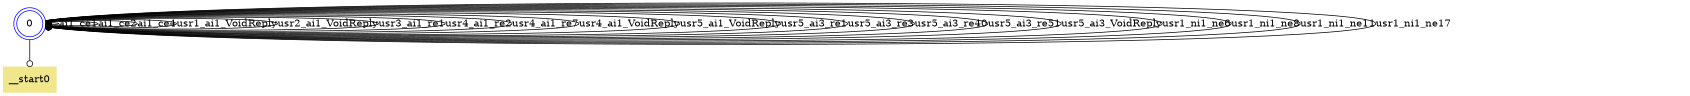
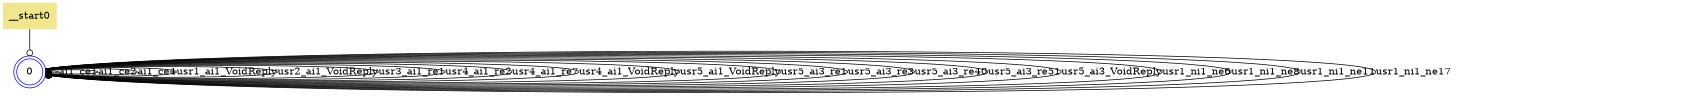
edge "0" -> "__start0": reversed
